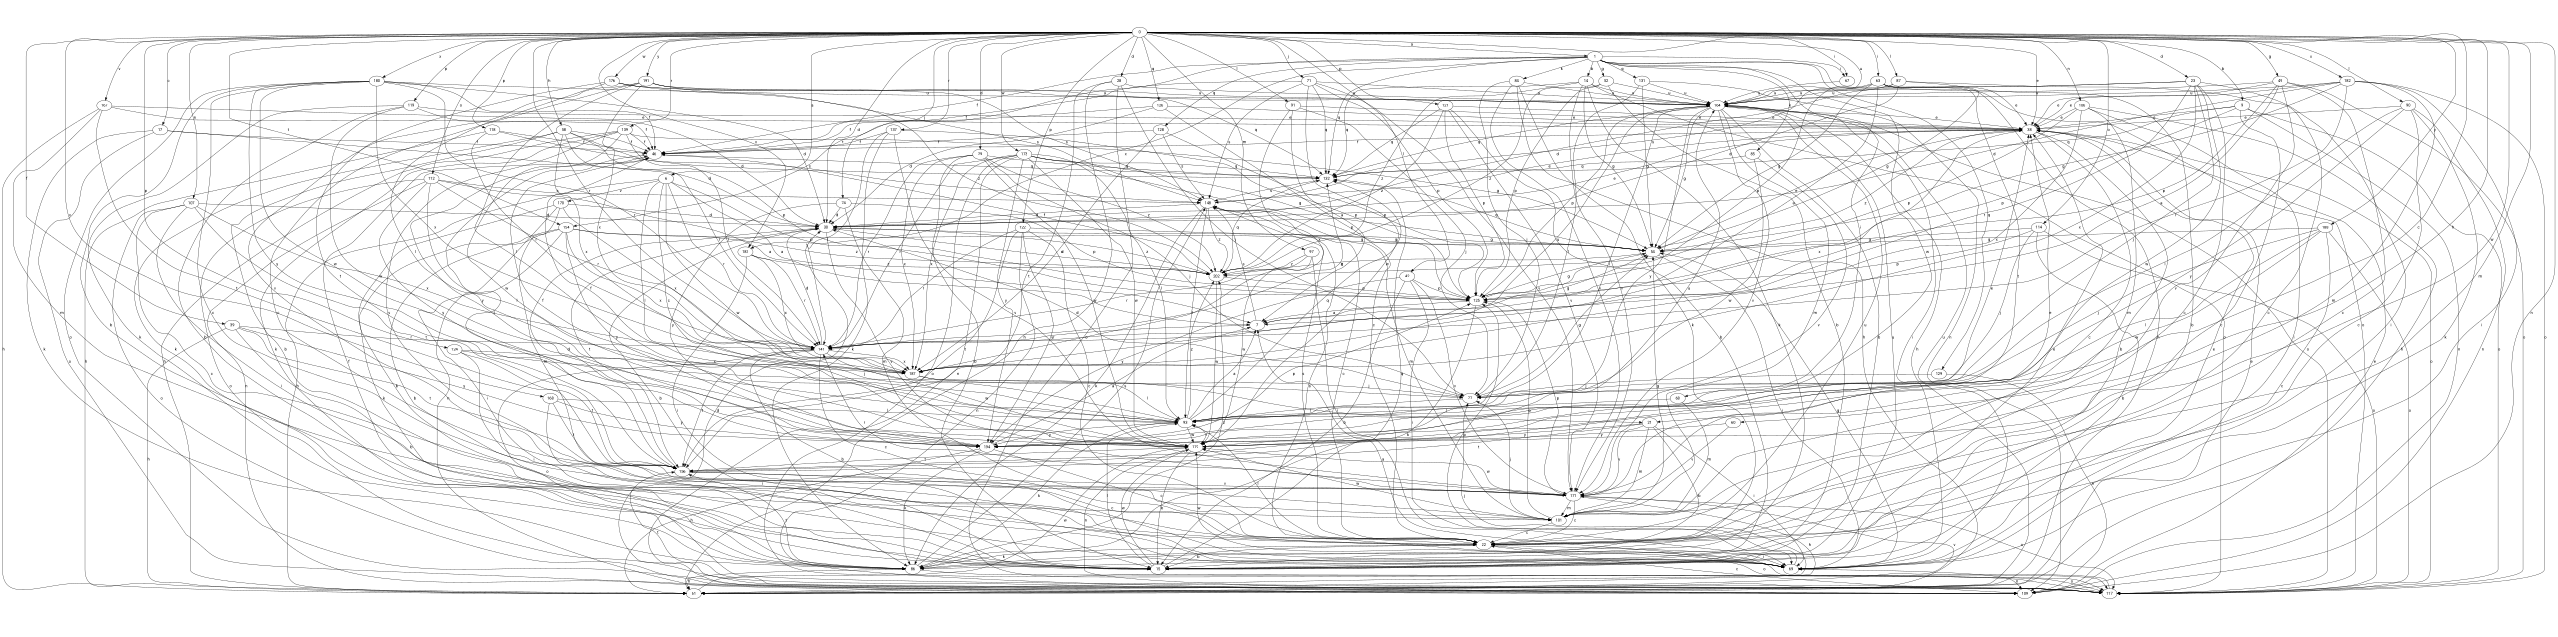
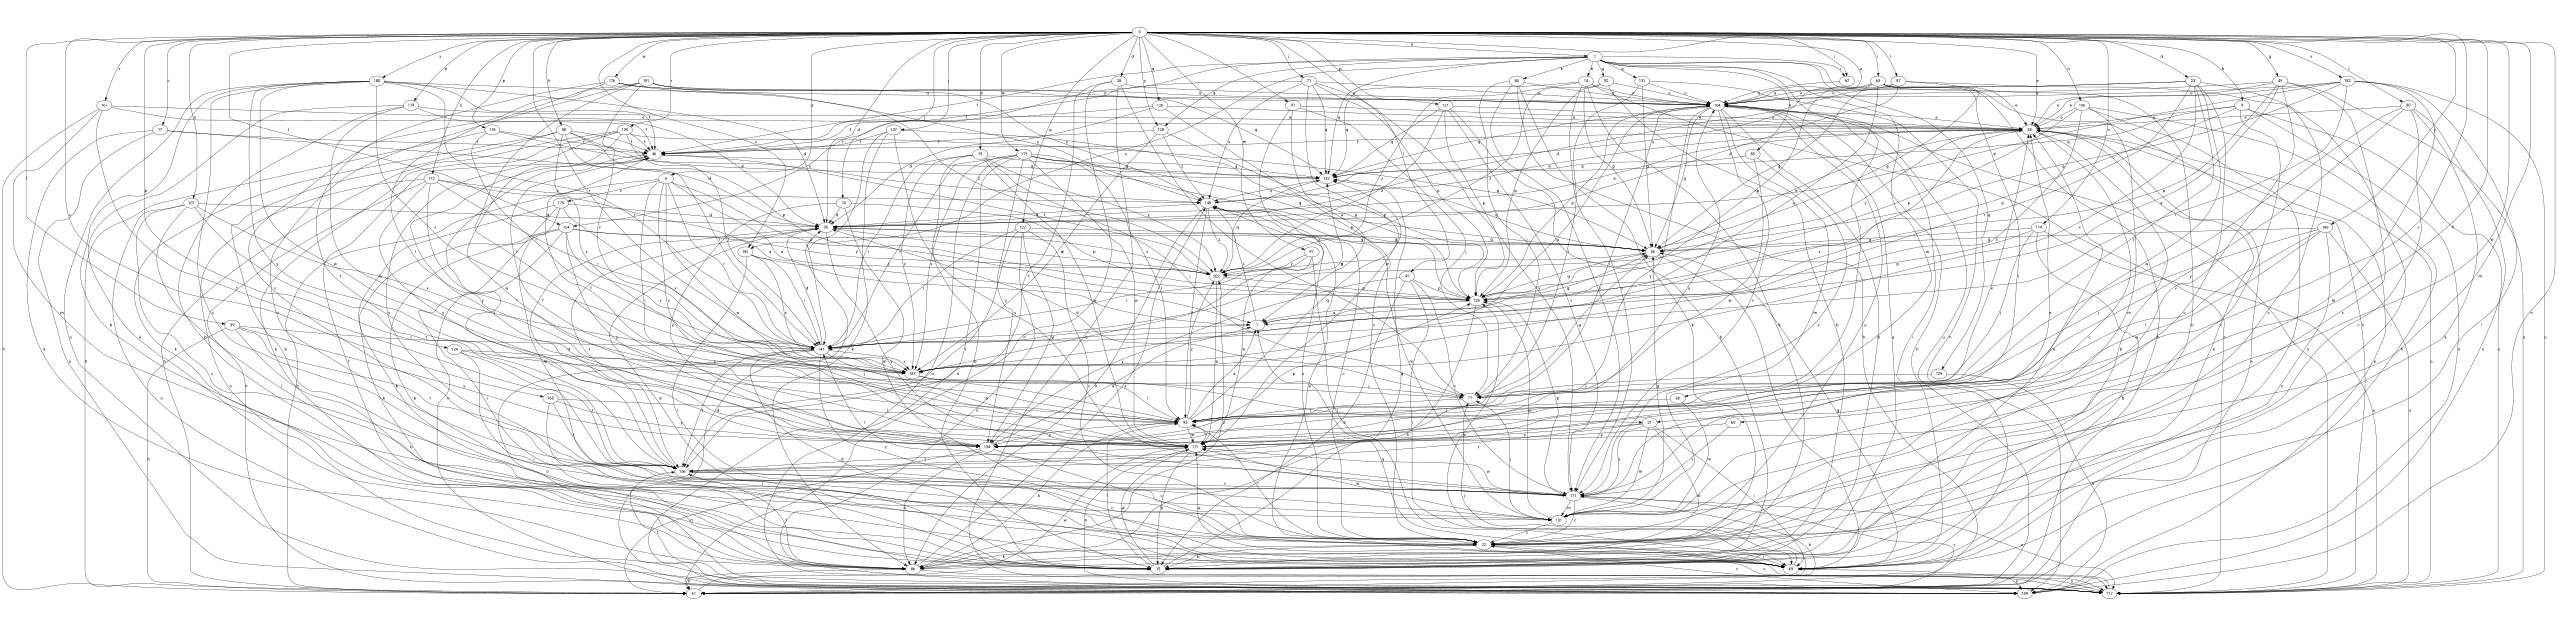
edge "0" -> "191": now "0" -> "128"
